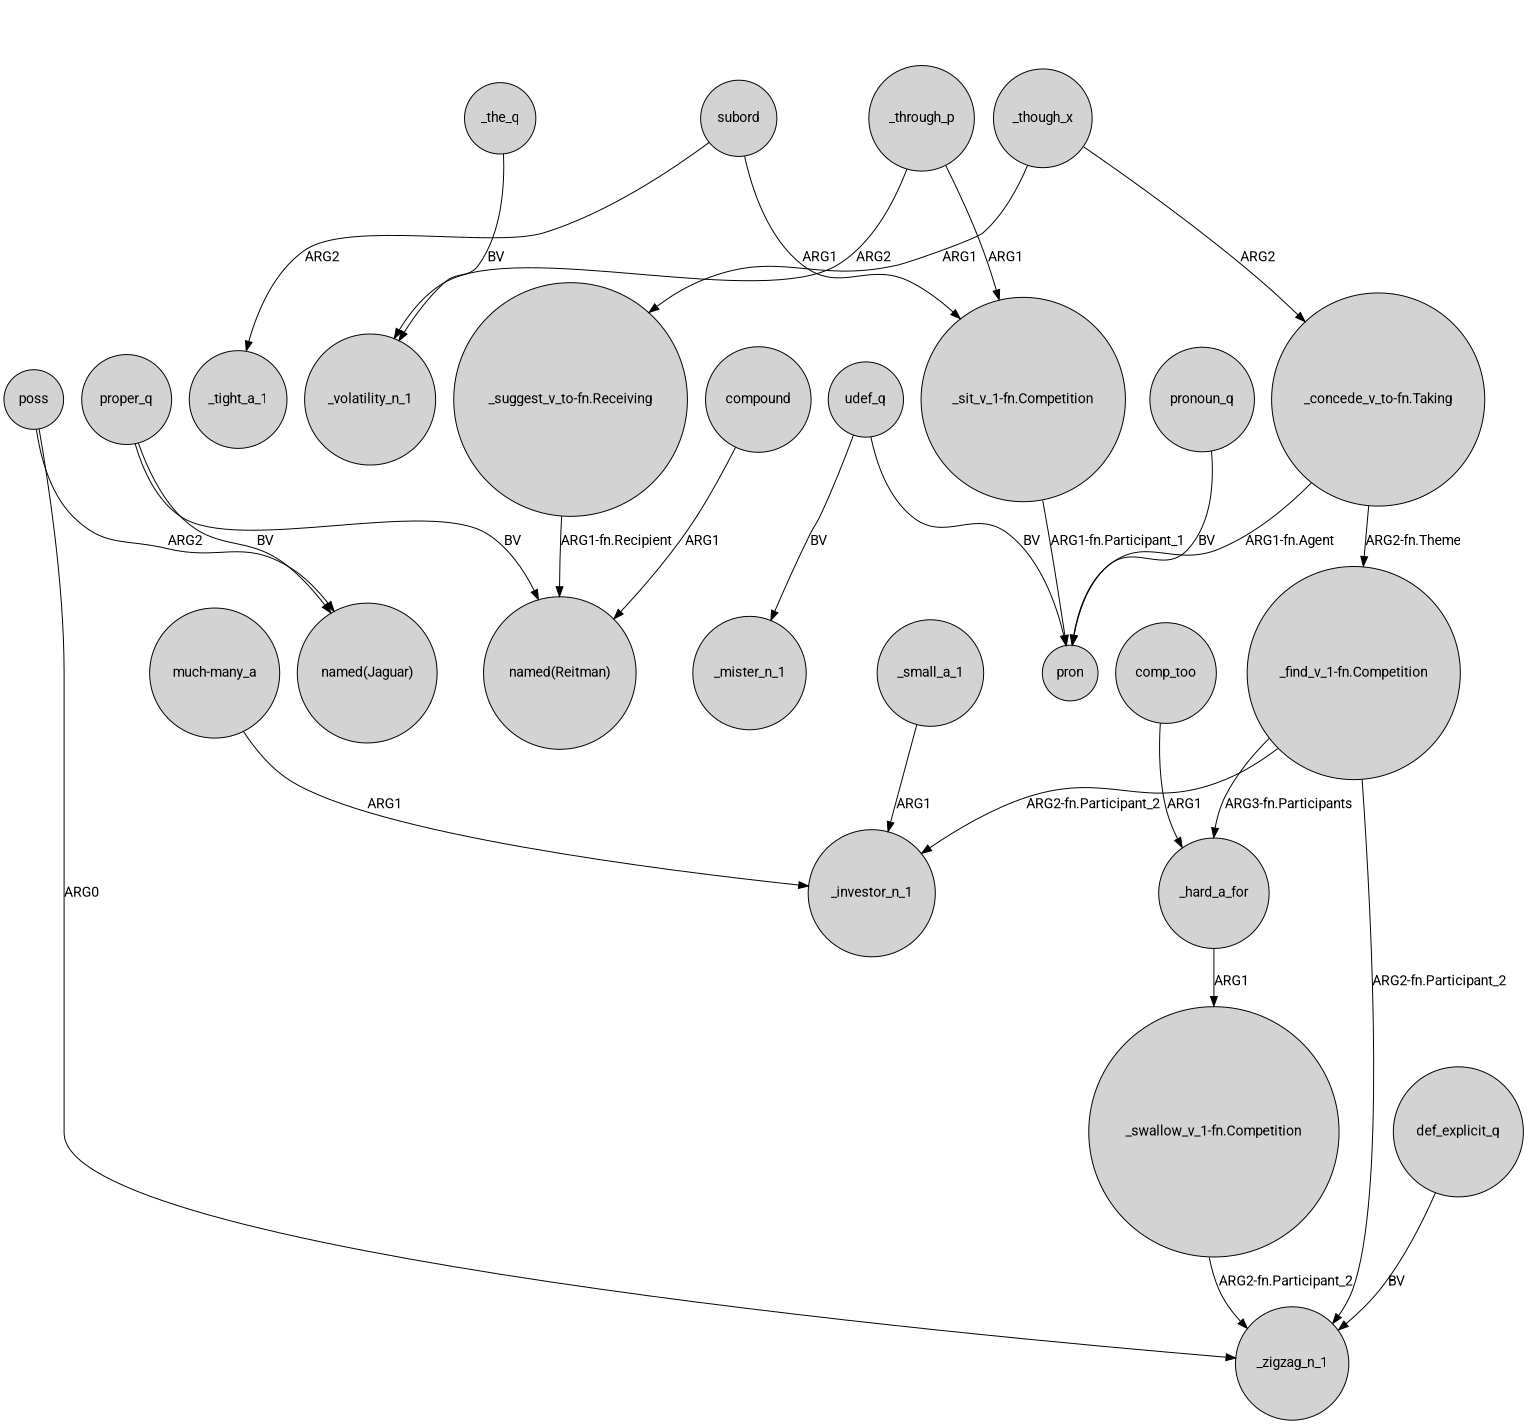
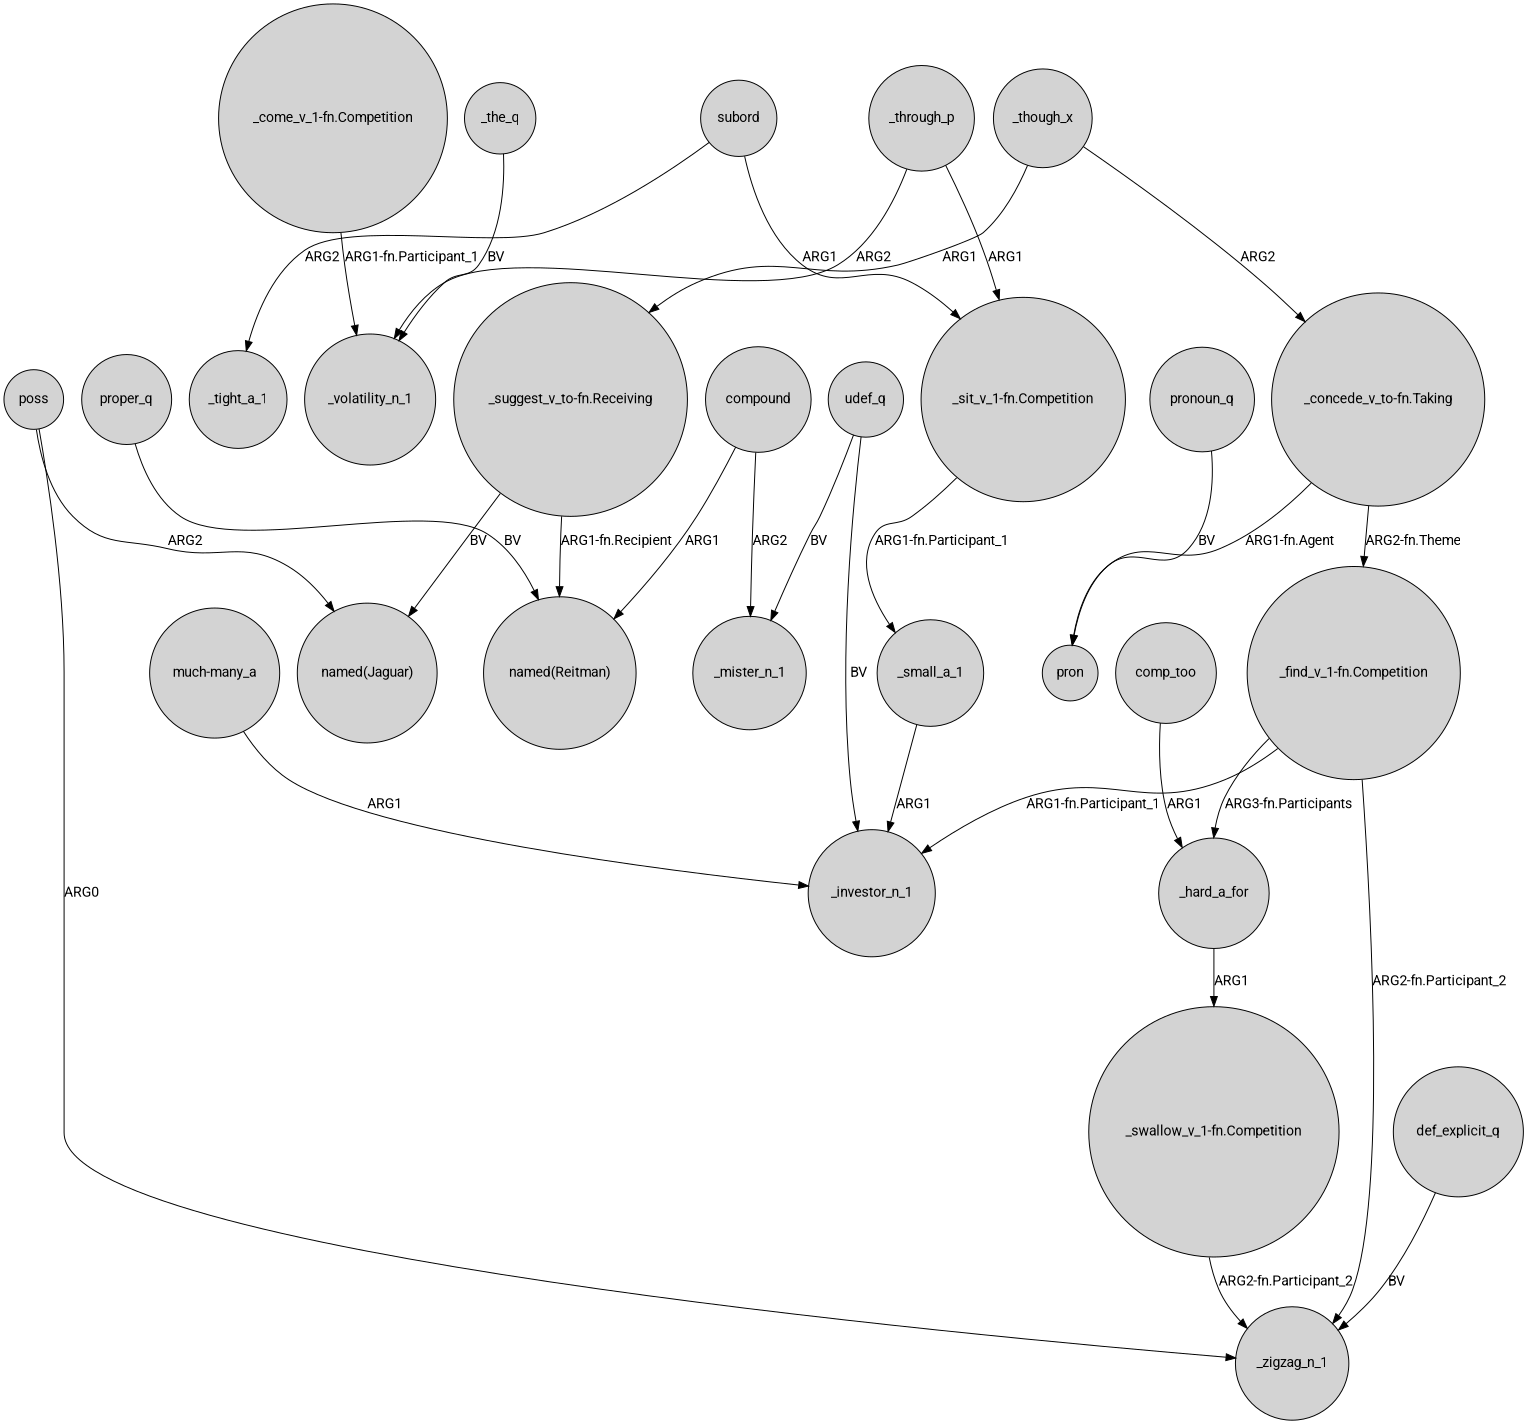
node "_come_v_1-fn.Competition": added
edge "udef_q" -> "pron": now "udef_q" -> "_investor_n_1"
edge "compound" -> "_mister_n_1": added, label "ARG2"
edge "proper_q" -> "named(Jaguar)": now "_suggest_v_to-fn.Receiving" -> "named(Jaguar)"
edge "_sit_v_1-fn.Competition" -> "pron": now "_sit_v_1-fn.Competition" -> "_small_a_1"
edge "_find_v_1-fn.Competition" -> "_investor_n_1": label "ARG2-fn.Participant_2" -> "ARG1-fn.Participant_1"
